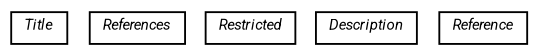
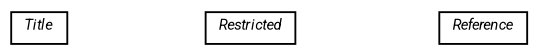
node "References": removed
node "Description": removed
